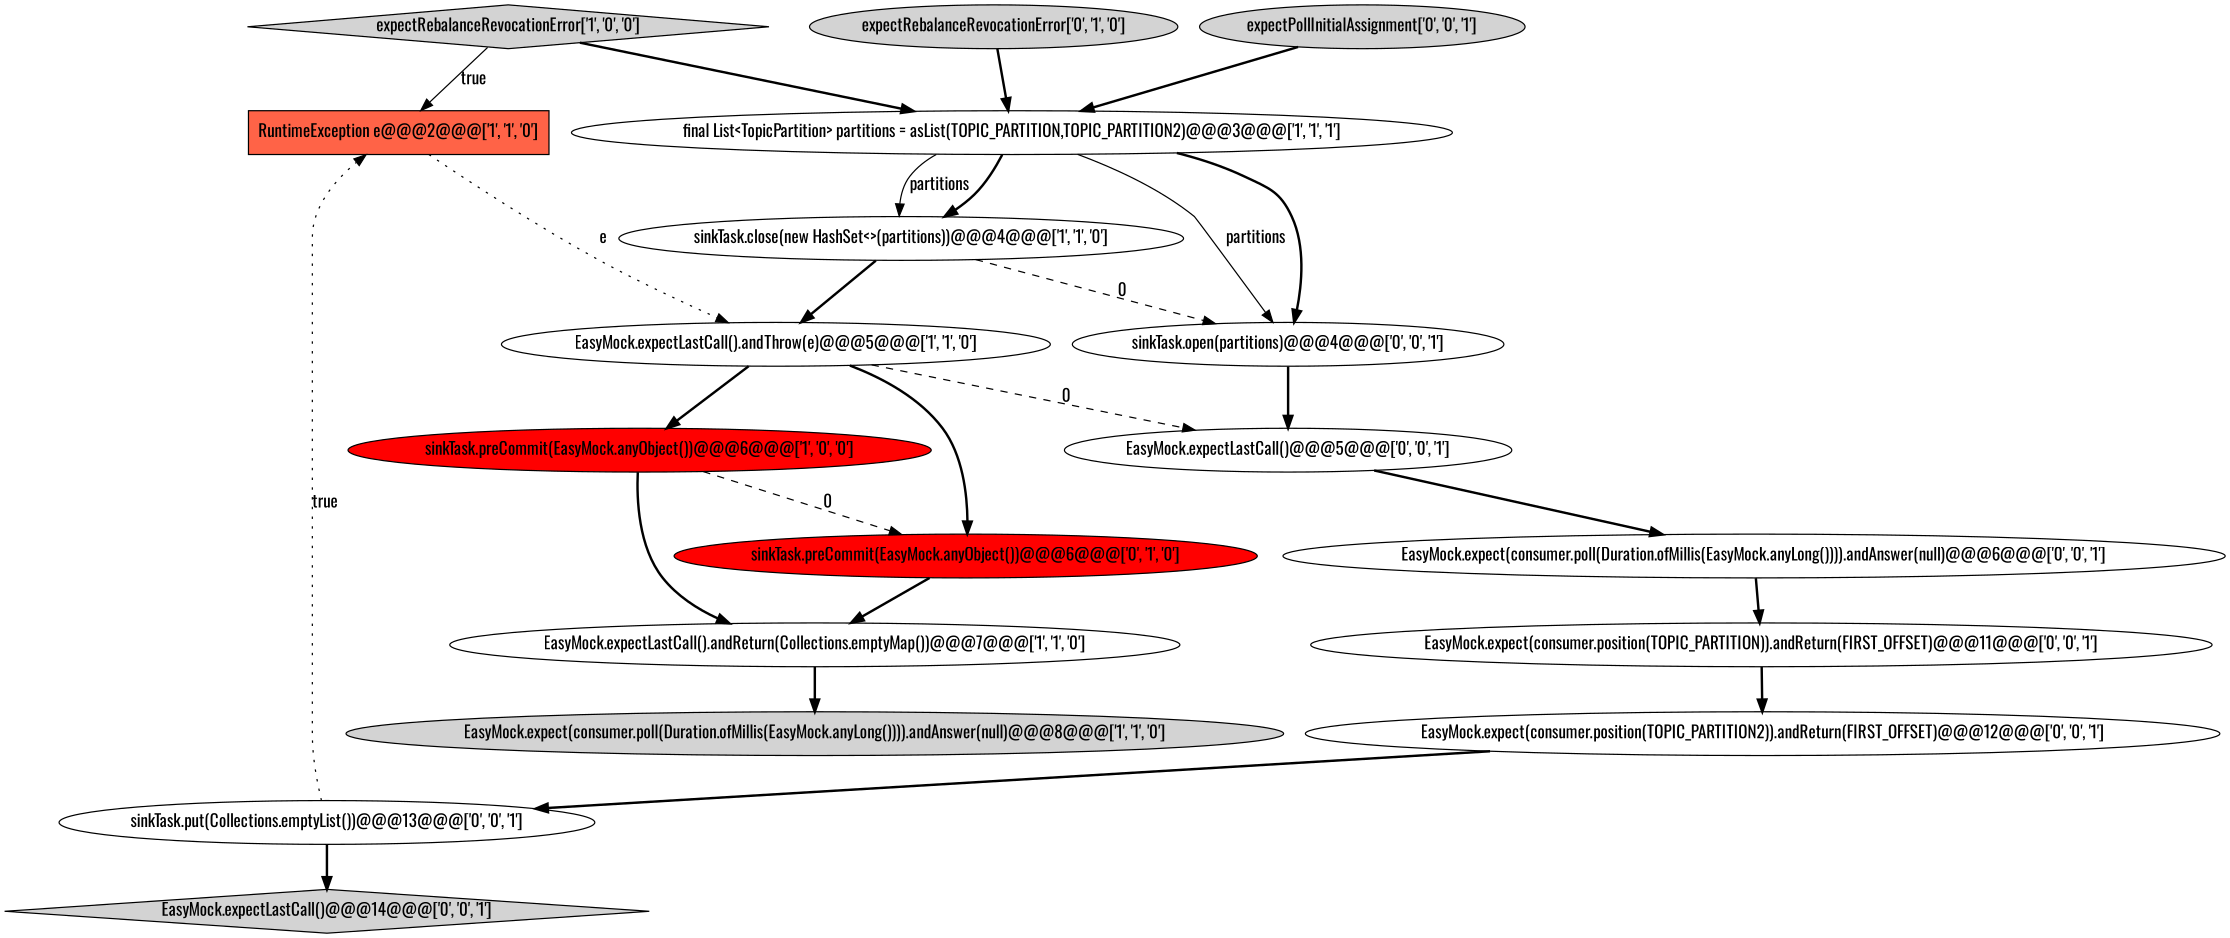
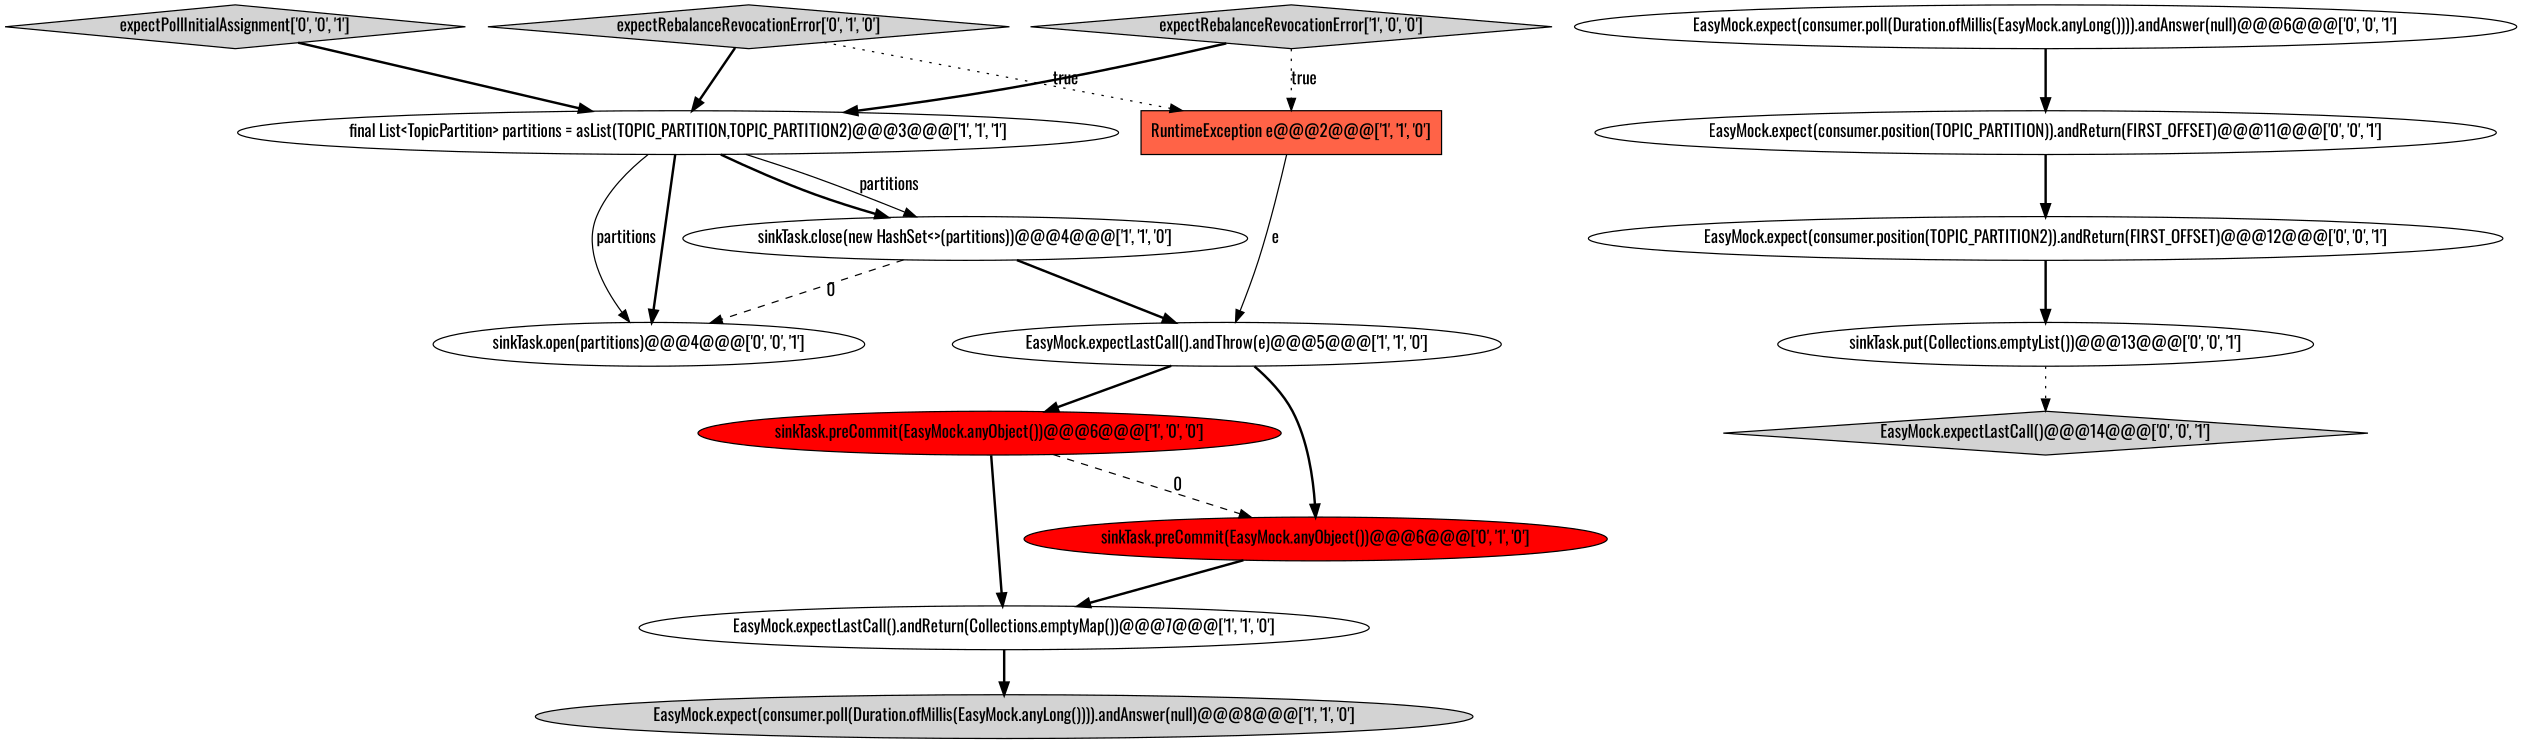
node "expectRebalanceRevocationError['0', '1', '0']": shape ellipse -> diamond
node "expectPollInitialAssignment['0', '0', '1']": shape ellipse -> diamond
edge "expectRebalanceRevocationError['1', '0', '0']" -> "RuntimeException e@@@2@@@['1', '1', '0']": style solid -> dotted
edge "RuntimeException e@@@2@@@['1', '1', '0']" -> "EasyMock.expectLastCall().andThrow(e)@@@5@@@['1', '1', '0']": style dotted -> solid
node "EasyMock.expectLastCall()@@@5@@@['0', '0', '1']": removed
edge "sinkTask.put(Collections.emptyList())@@@13@@@['0', '0', '1']" -> "RuntimeException e@@@2@@@['1', '1', '0']": now "expectRebalanceRevocationError['0', '1', '0']" -> "RuntimeException e@@@2@@@['1', '1', '0']"
edge "sinkTask.put(Collections.emptyList())@@@13@@@['0', '0', '1']" -> "EasyMock.expectLastCall()@@@14@@@['0', '0', '1']": style bold -> dotted
